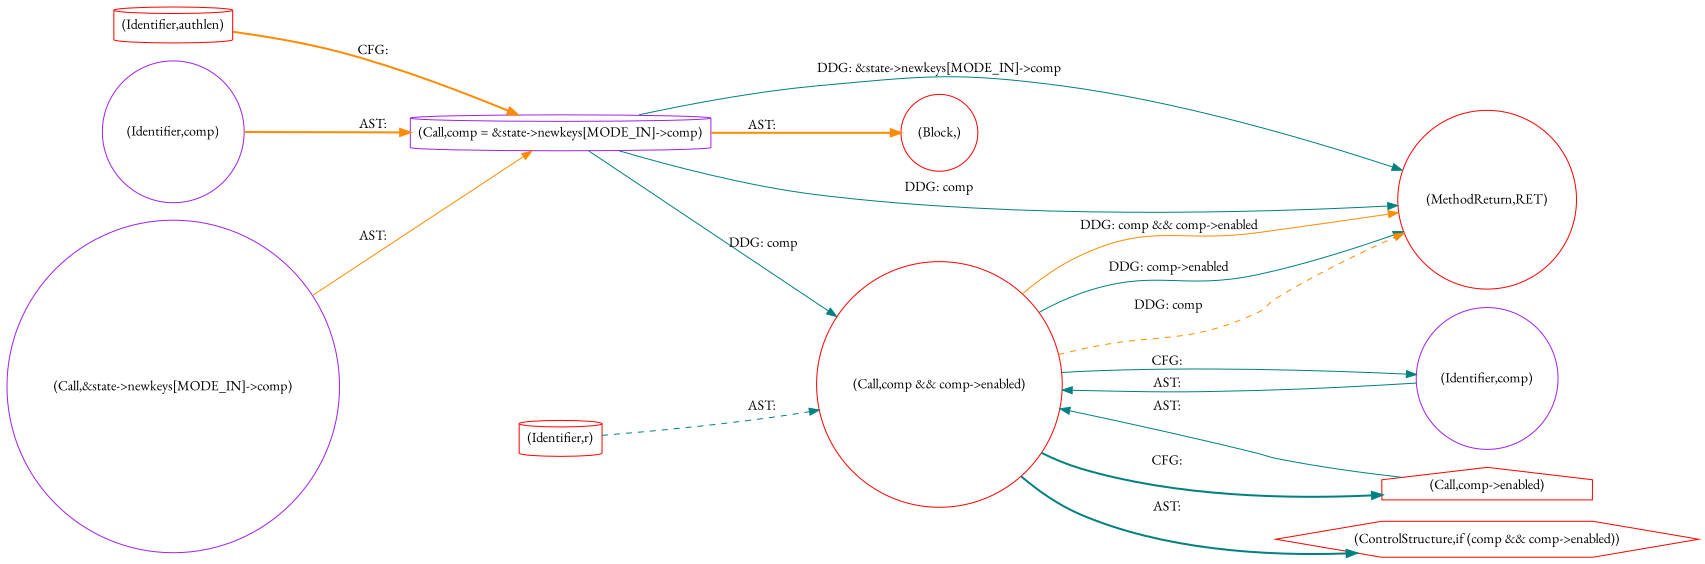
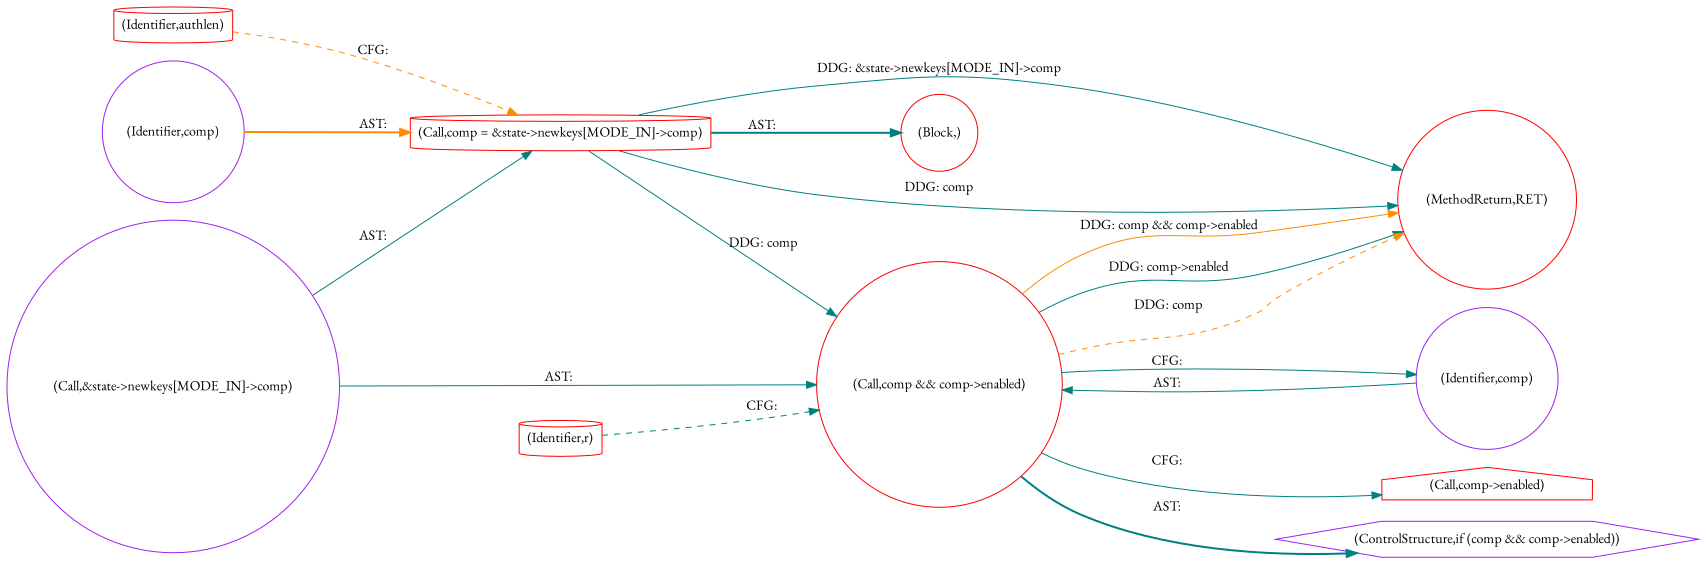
edge "(Identifier,authlen)" -> "(Call,comp = &state->newkeys[MODE_IN]->comp)": style bold -> dashed
node "(Call,comp = &state->newkeys[MODE_IN]->comp)": color purple -> red
edge "(Call,comp = &state->newkeys[MODE_IN]->comp)" -> "(Block,)": color darkorange -> teal
edge "(Call,&state->newkeys[MODE_IN]->comp)" -> "(Call,comp = &state->newkeys[MODE_IN]->comp)": color darkorange -> teal
edge "(Identifier,r)" -> "(Call,comp && comp->enabled)": label "AST: " -> "CFG: "
edge "(Call,comp->enabled)" -> "(Call,comp && comp->enabled)": now "(Call,&state->newkeys[MODE_IN]->comp)" -> "(Call,comp && comp->enabled)"
edge "(Call,comp && comp->enabled)" -> "(Call,comp->enabled)": style bold -> solid
node "(ControlStructure,if (comp && comp->enabled))": color red -> purple
